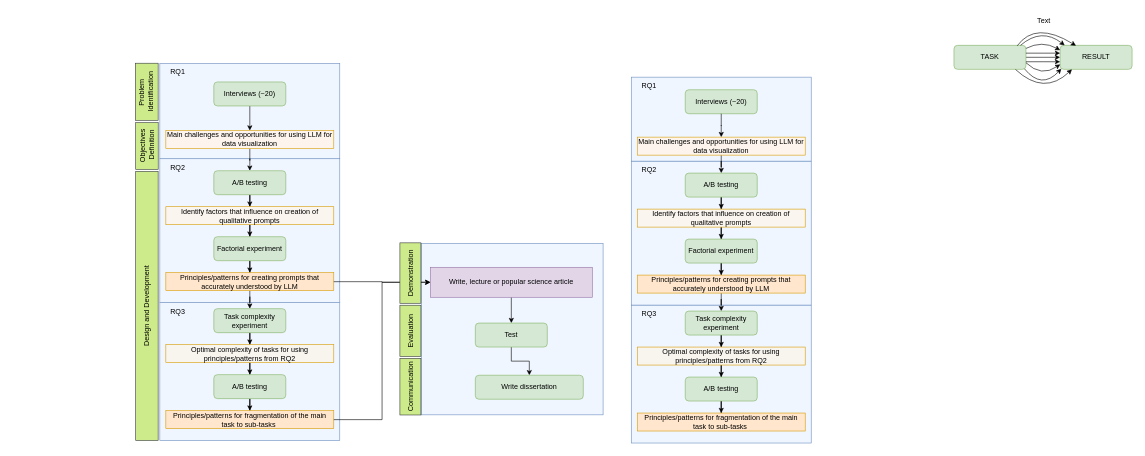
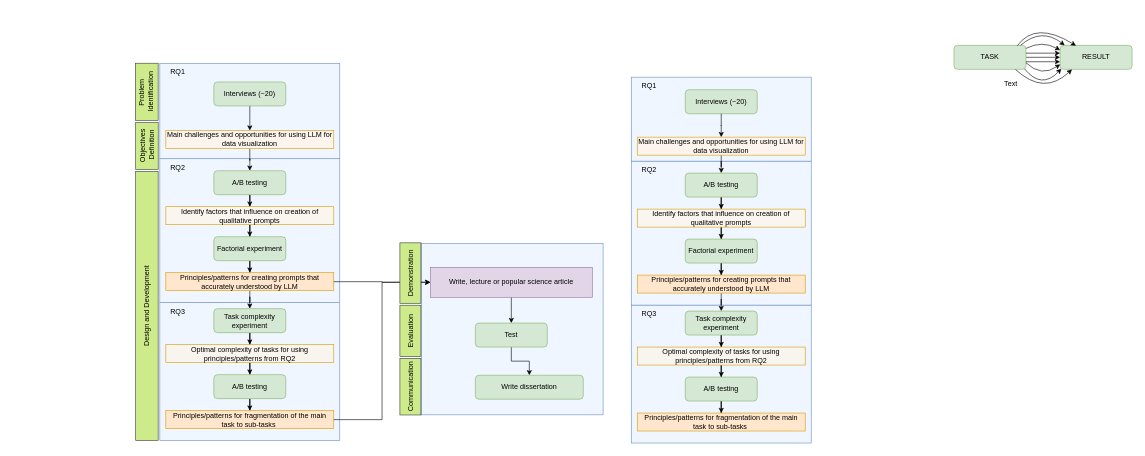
node "Text": moved (1044, 21) -> (1011, 84)
